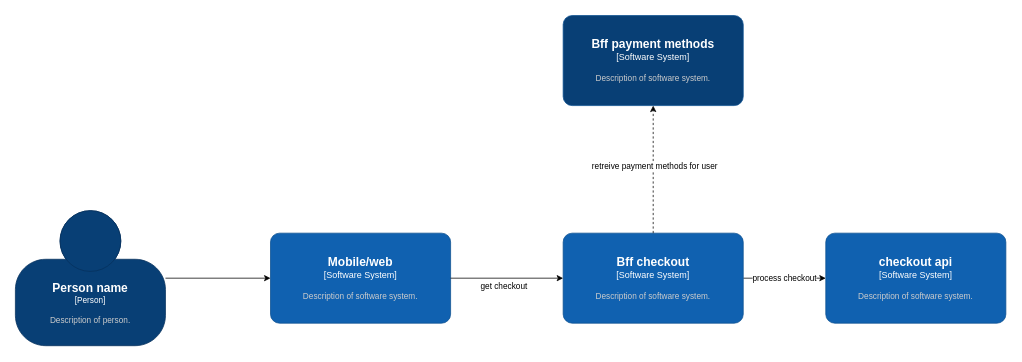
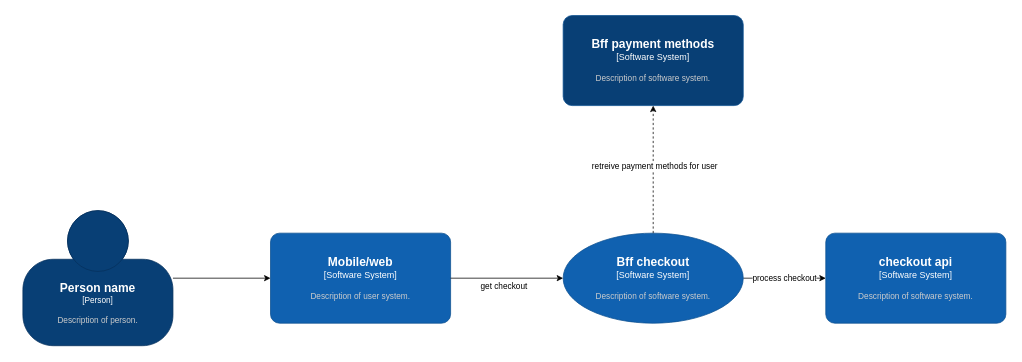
node "Person name [Person] Description of person.": moved (90, 278) -> (98, 278)
node "Mobile/web [Software System] Description of software system.": label "Mobile/web [Software System] Description of software system." -> "Mobile/web [Software System] Description of user system."
node "Bff checkout [Software System] Description of software system.": shape rounded rectangle -> ellipse
